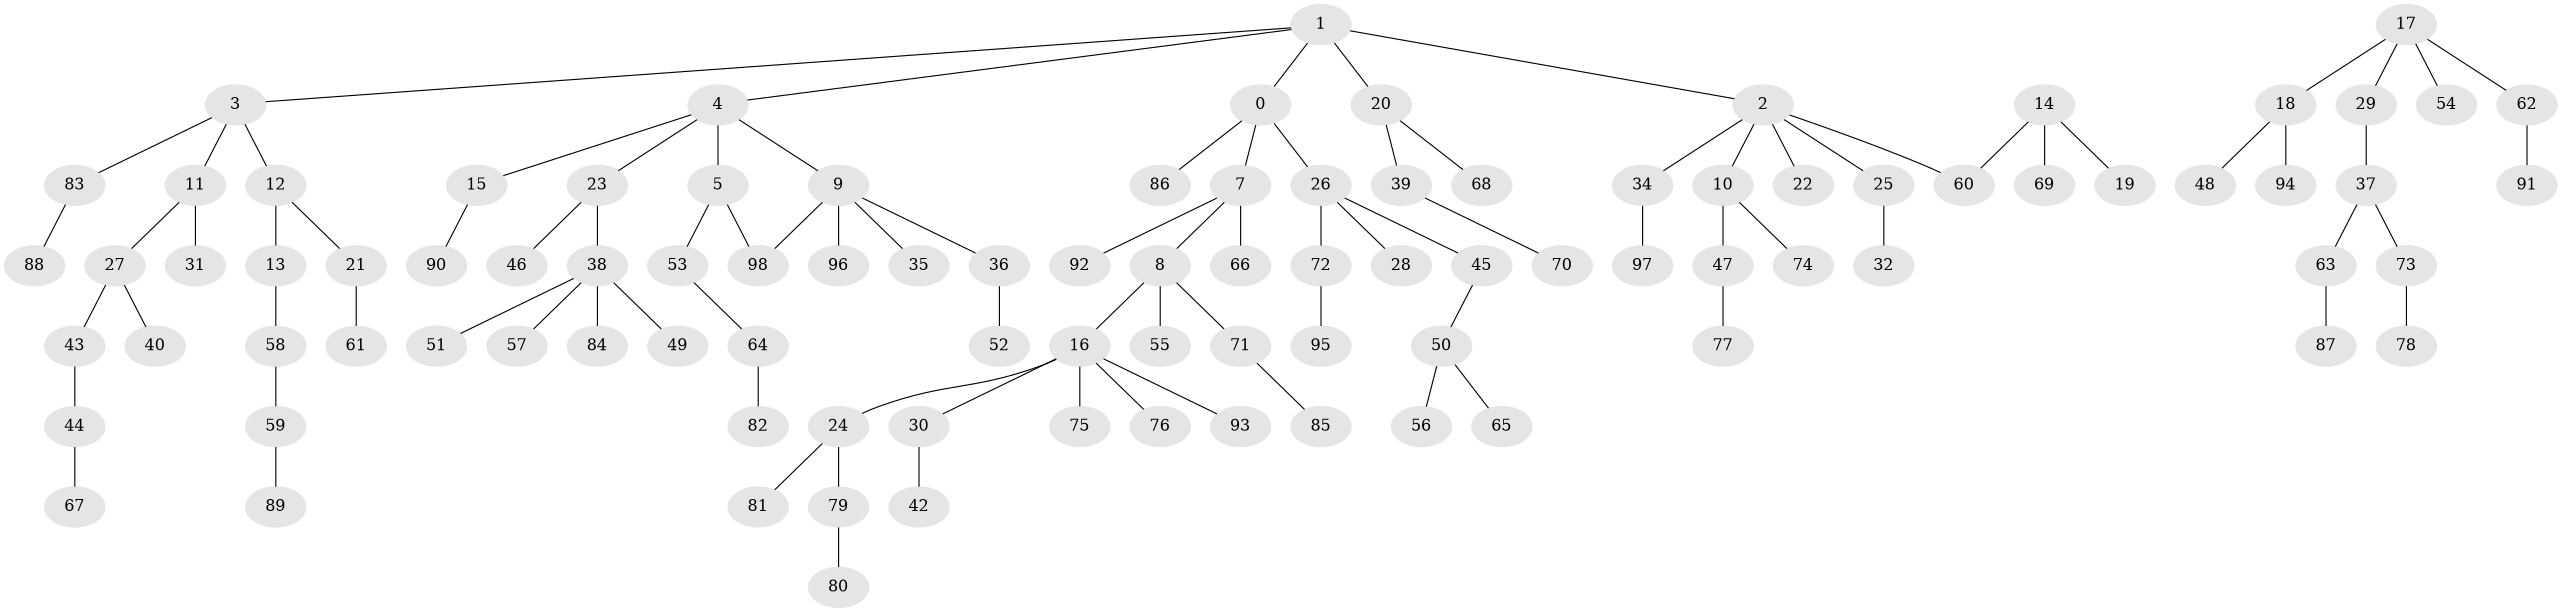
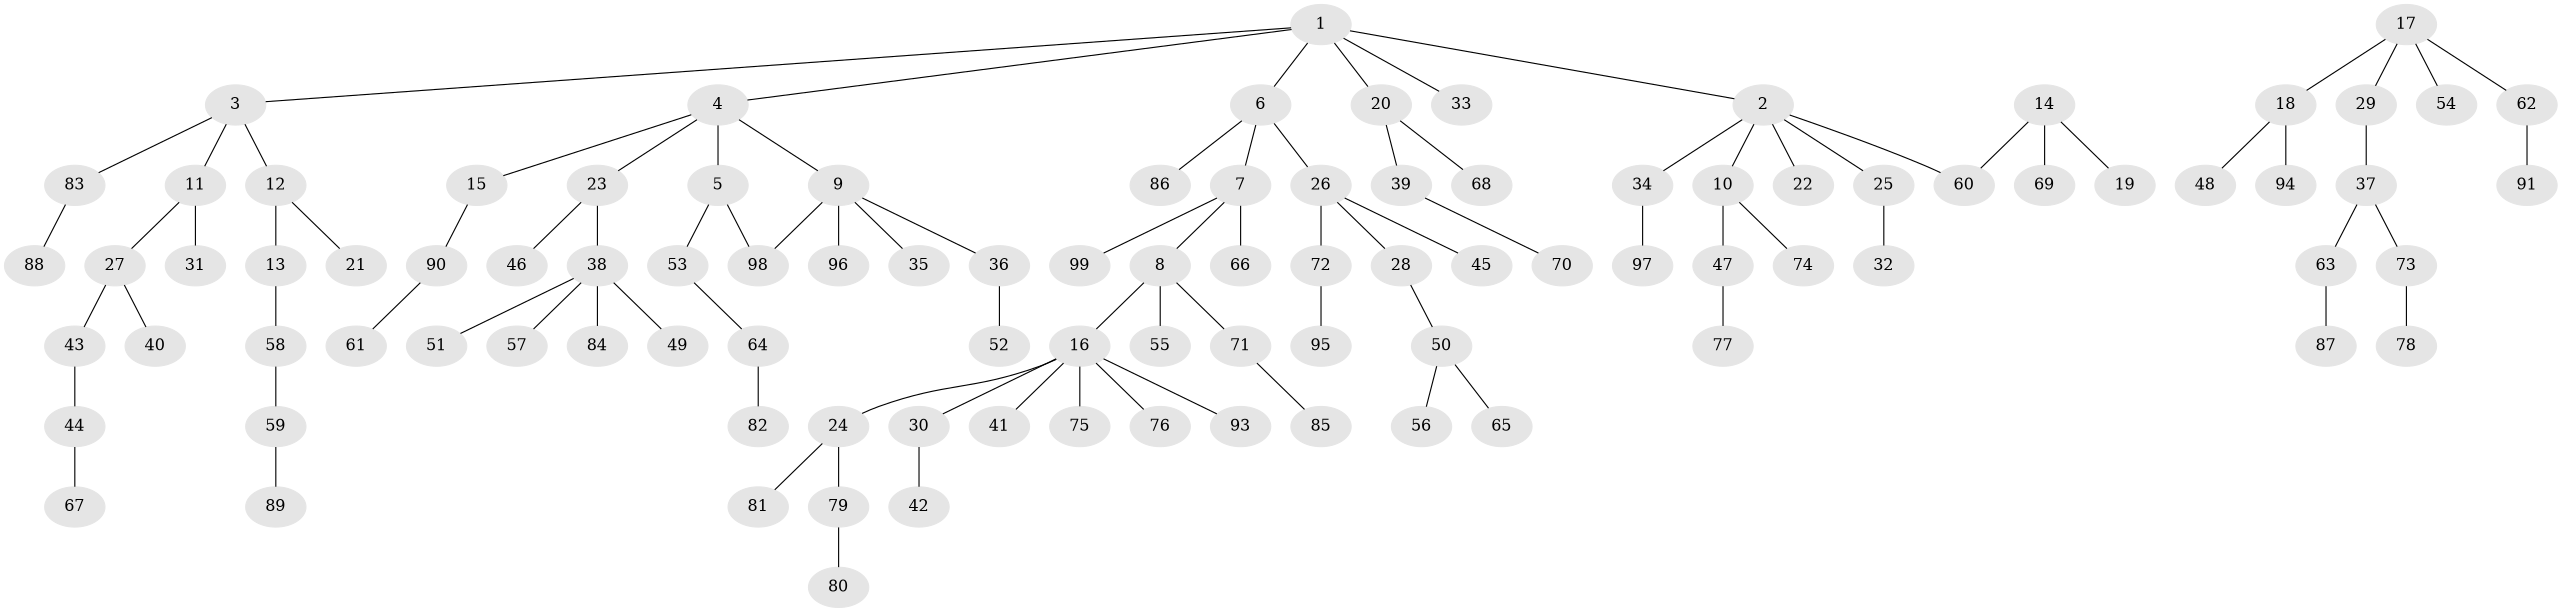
node "0": label "0" -> "6"
node "33": added
node "92": label "92" -> "99"
edge "21" -- "61": now "90" -- "61"
edge "45" -- "50": now "28" -- "50"
node "41": added
